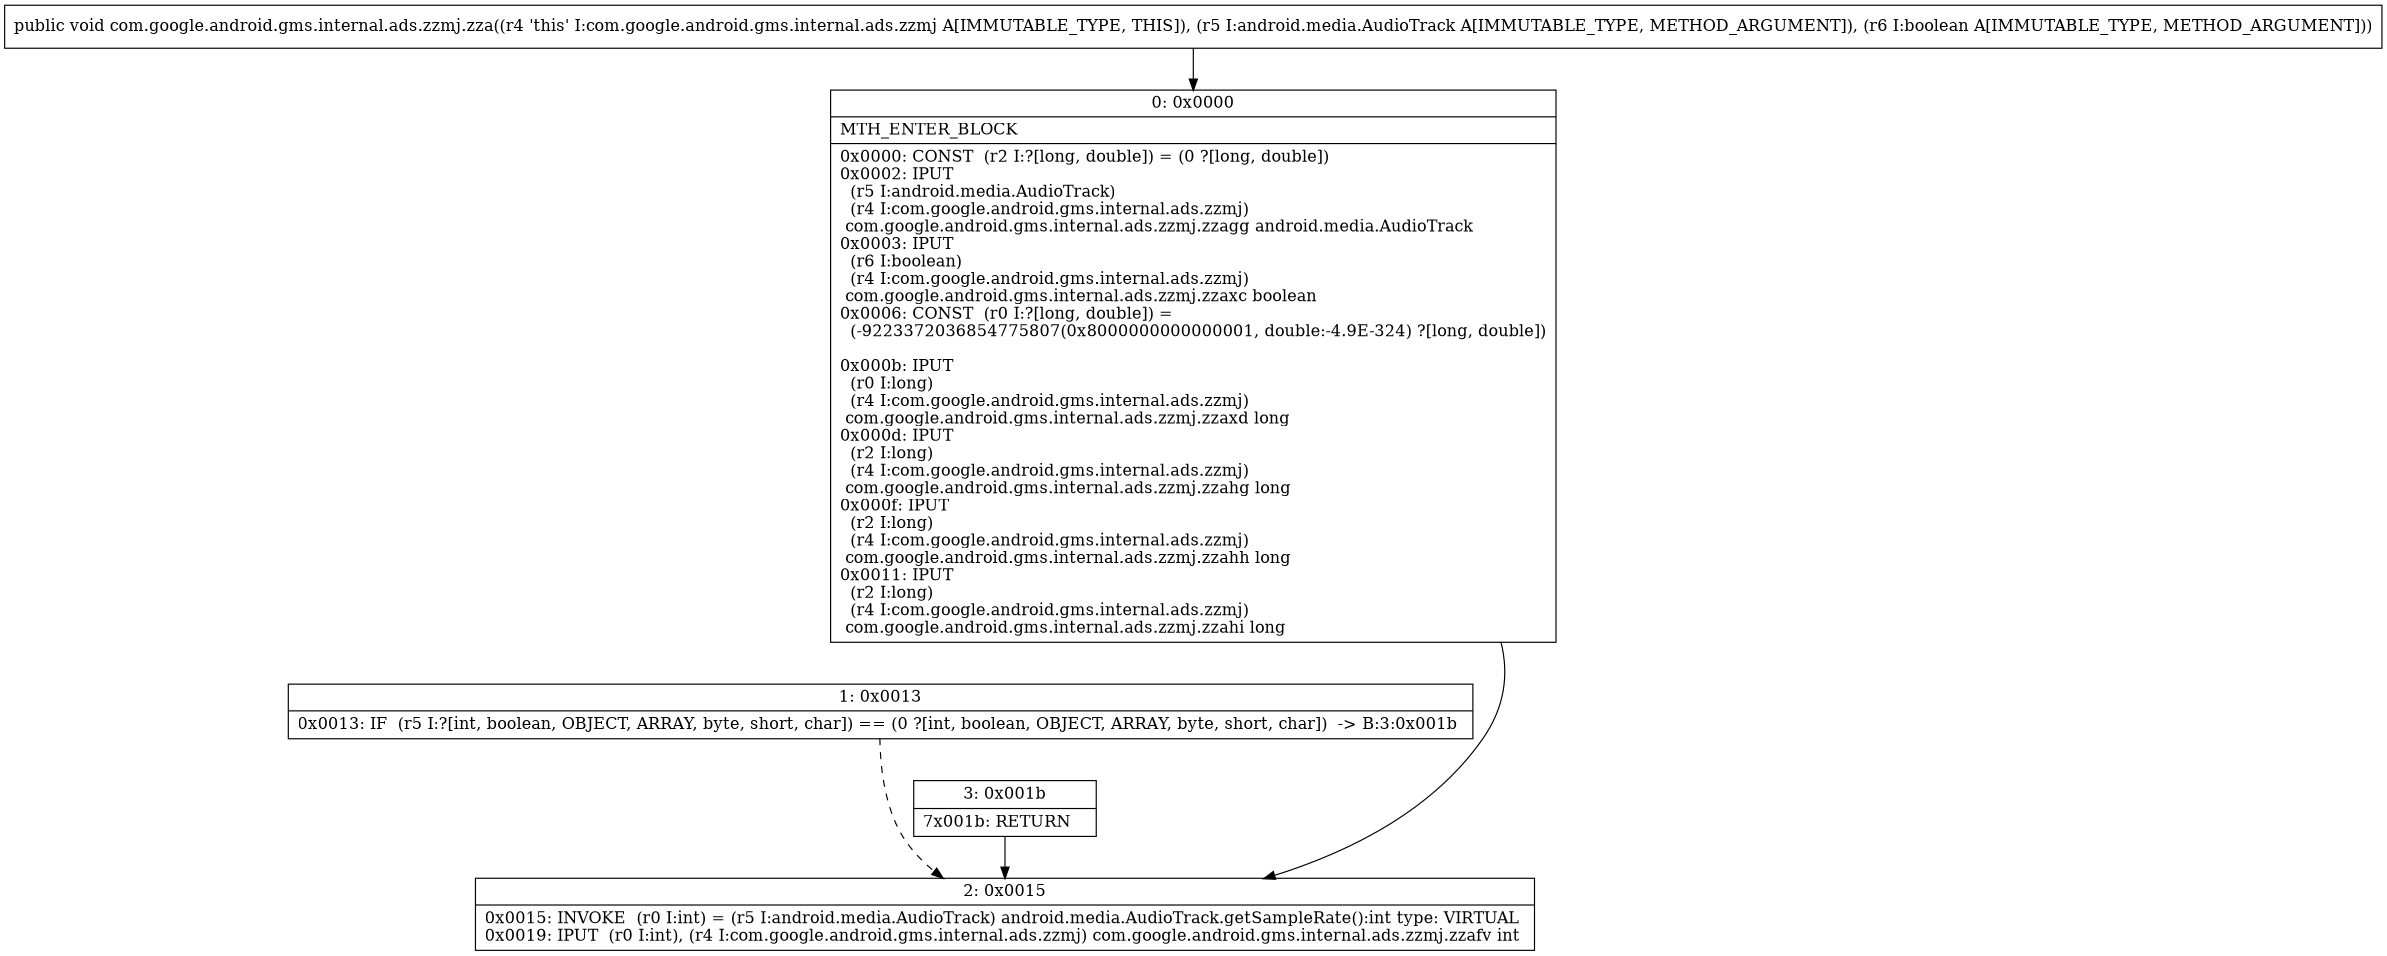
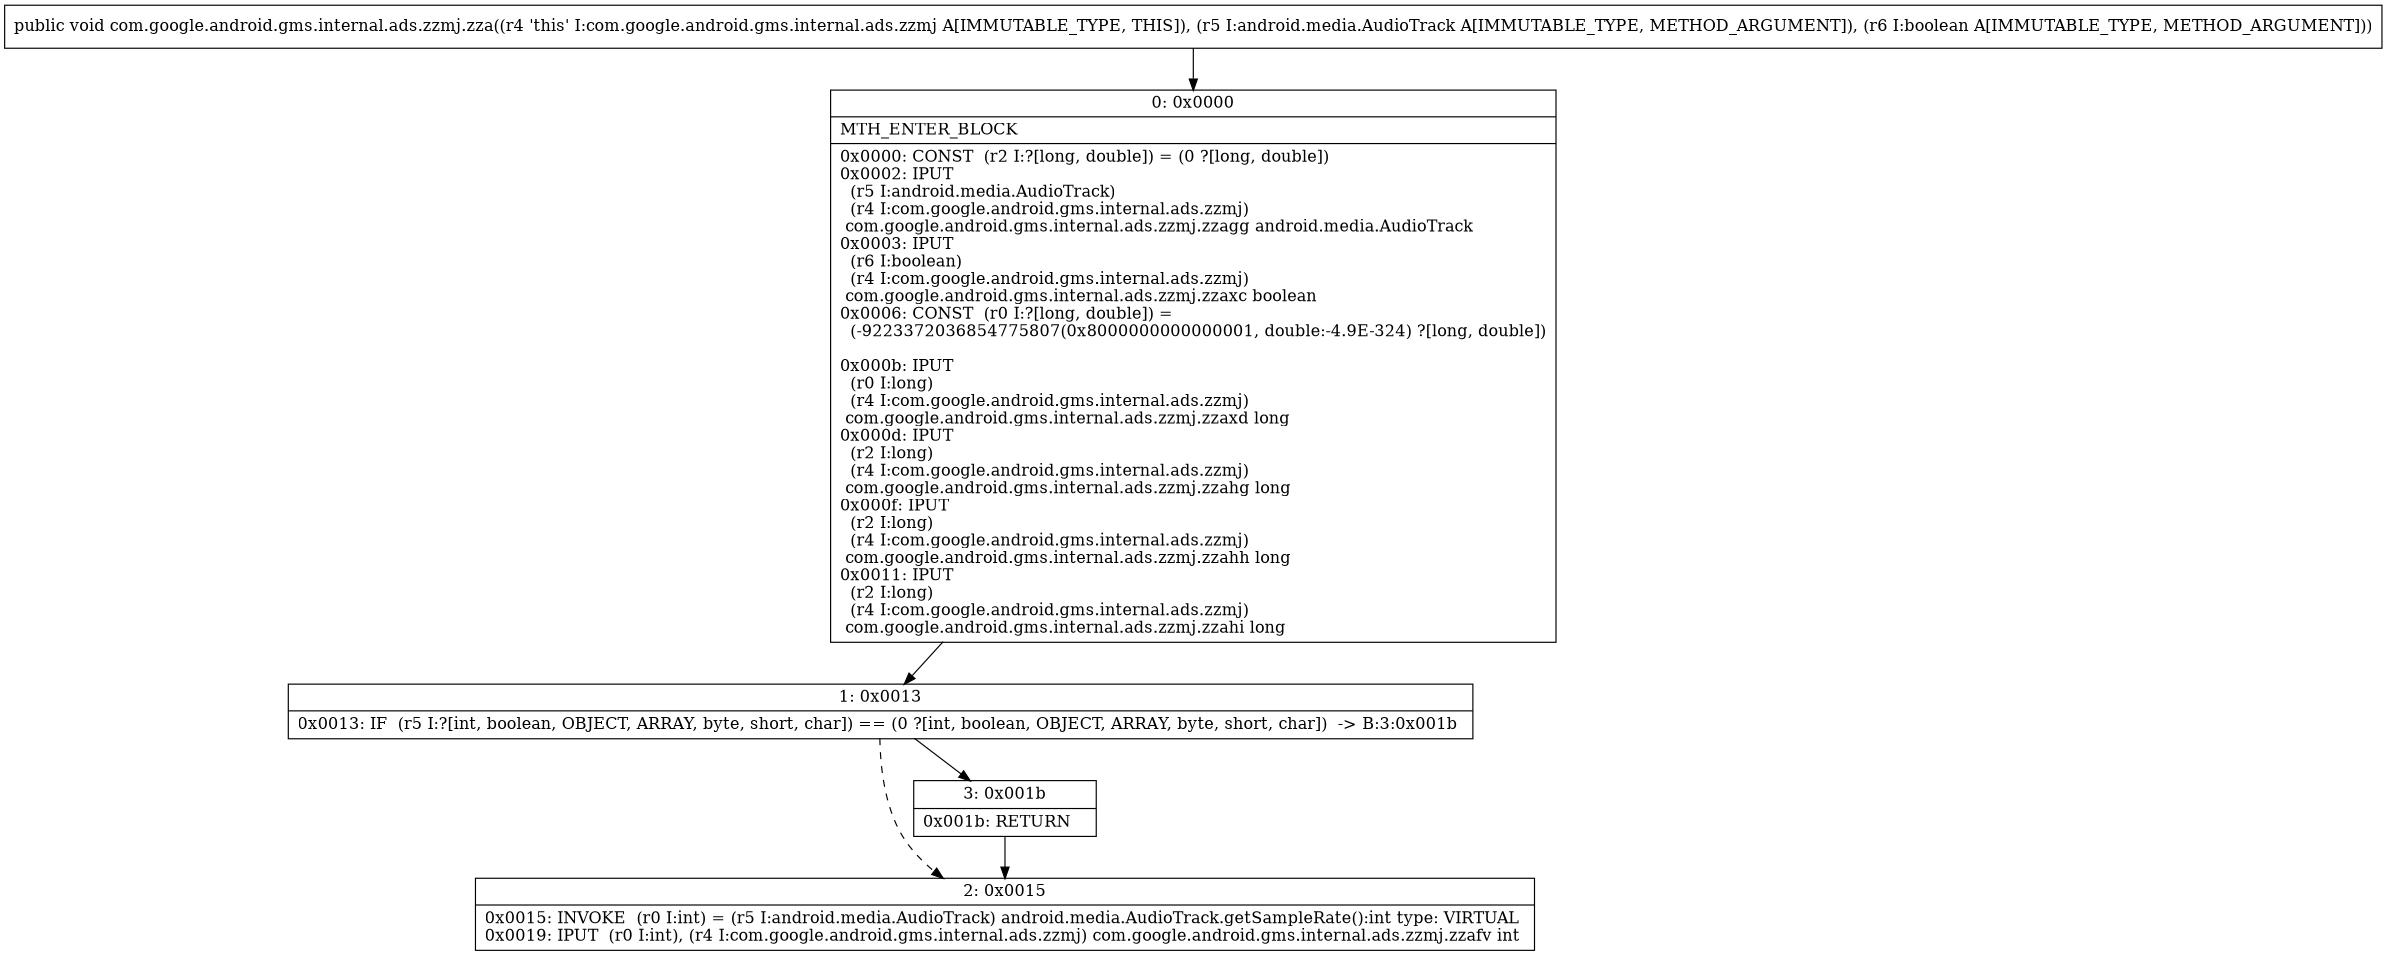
edge "1: 0x0013" -> "3: 0x001b": added
edge "0: 0x0000" -> "2: 0x0015": now "0: 0x0000" -> "1: 0x0013"
node "3: 0x001b": text "7x001b: RETURN" -> "0x001b: RETURN"
